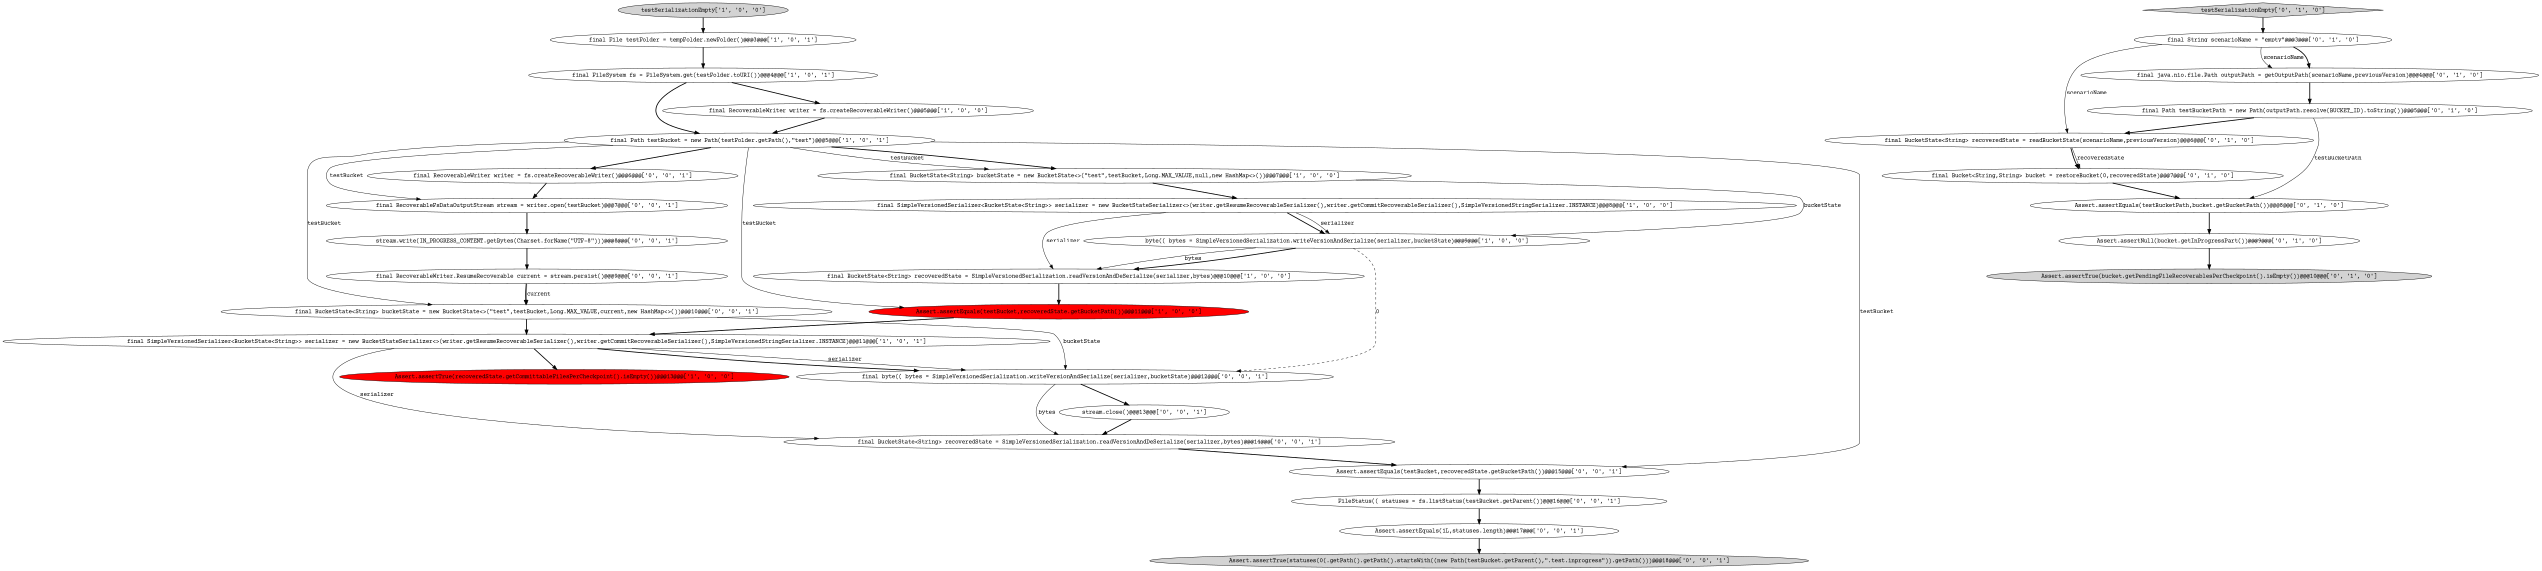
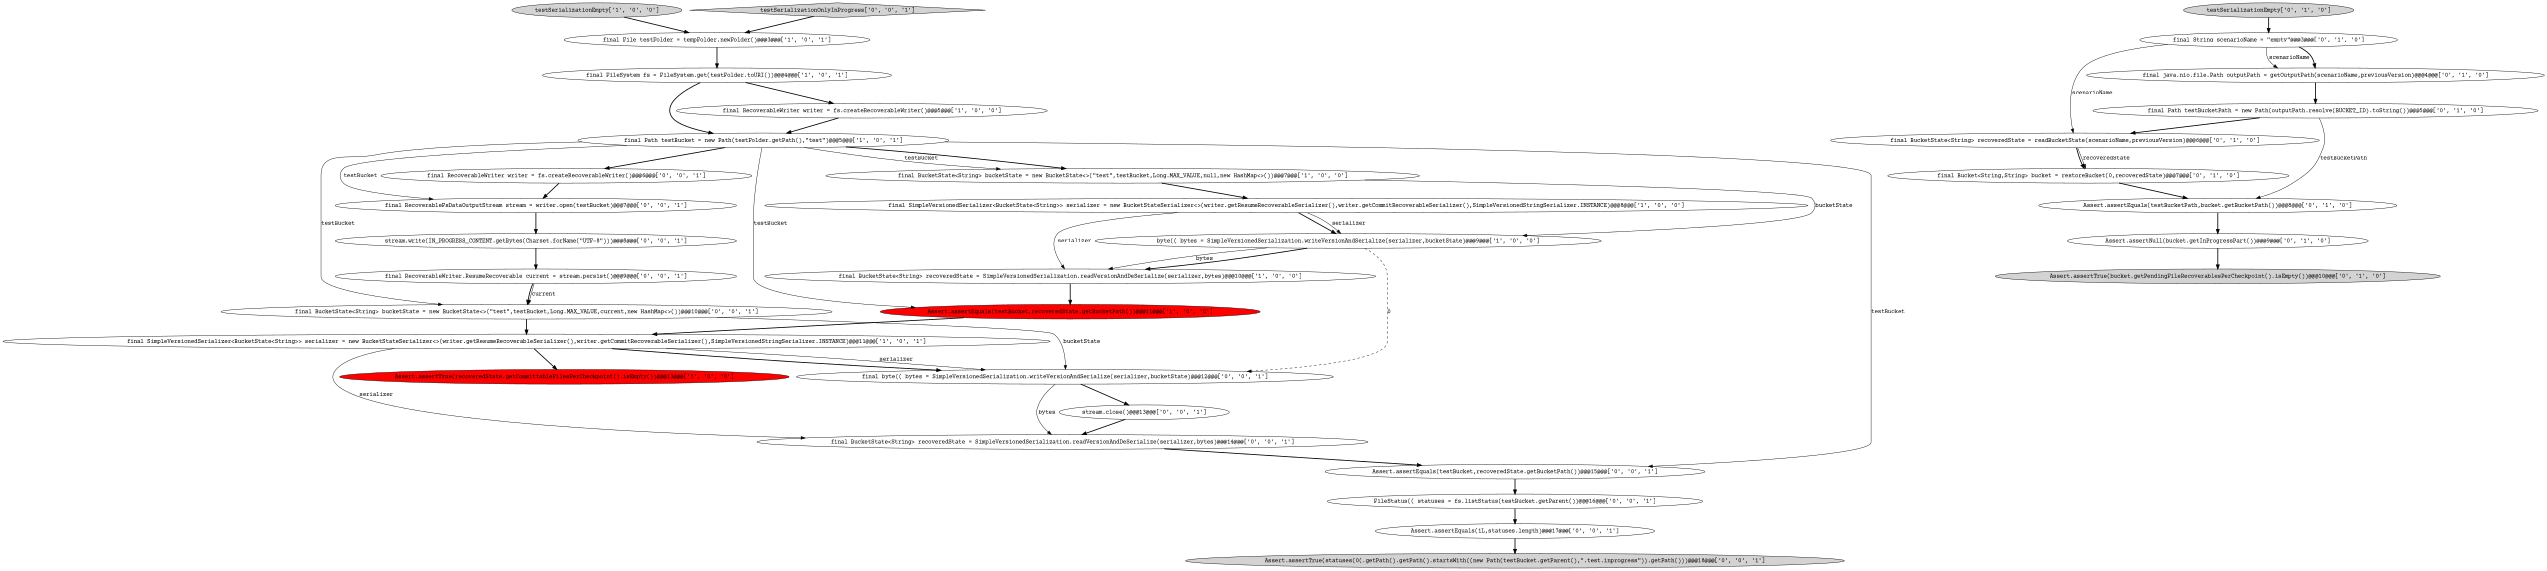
node "testSerializationOnlyInProgress['0', '0', '1']": added
node "testSerializationEmpty['0', '1', '0']": shape diamond -> ellipse
